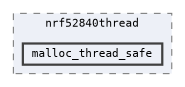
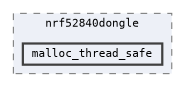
cluster "nrf52840thread": label "nrf52840thread" -> "nrf52840dongle"
